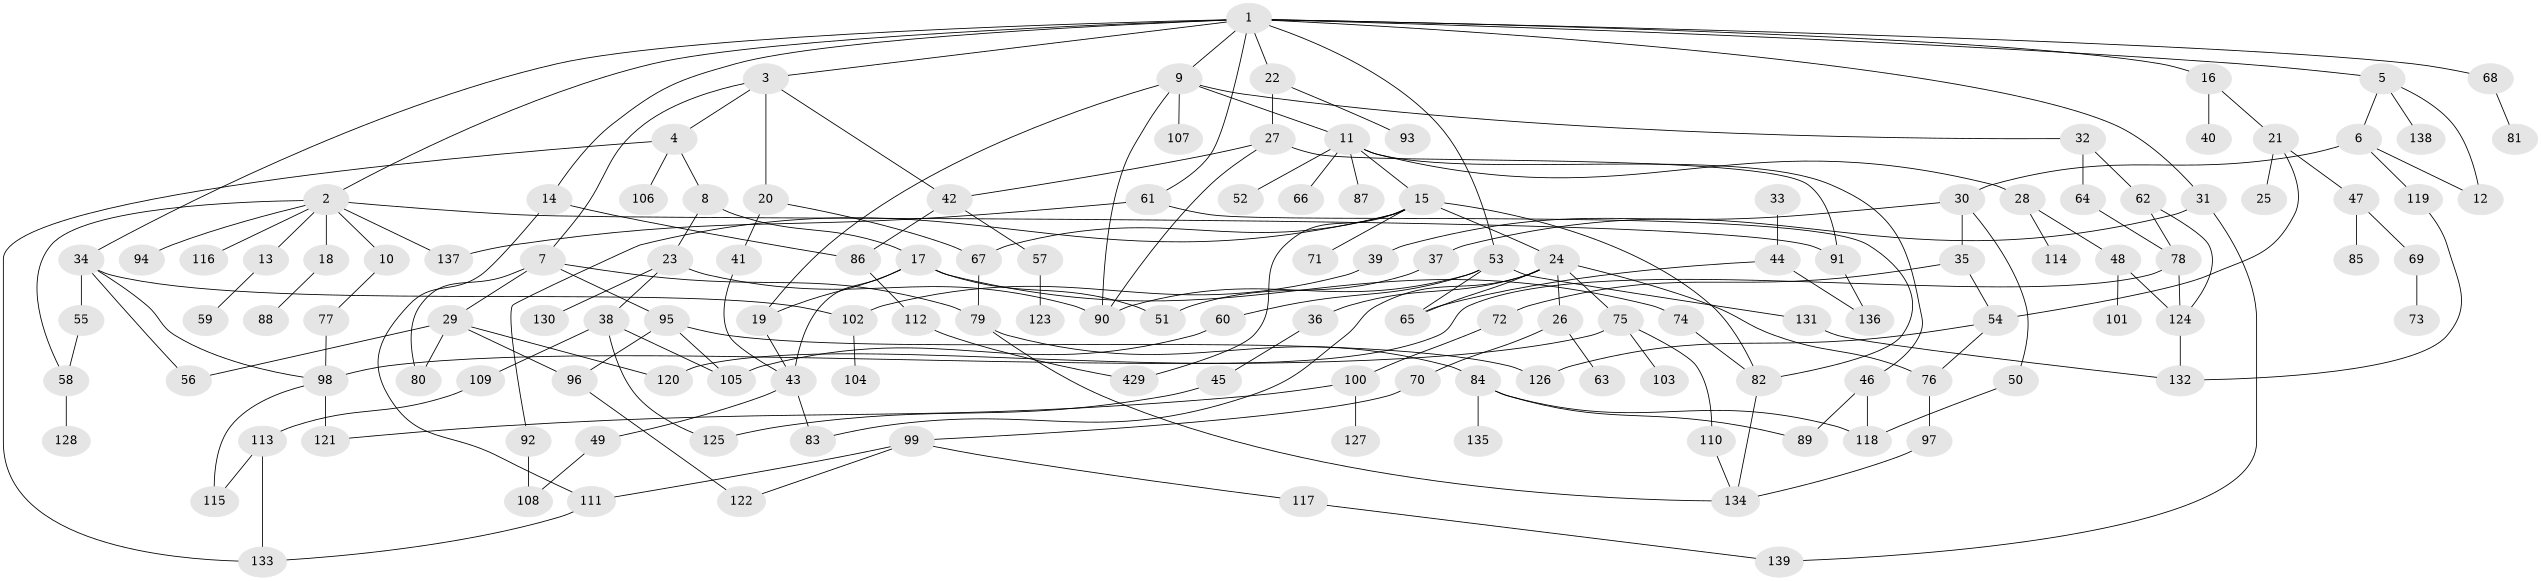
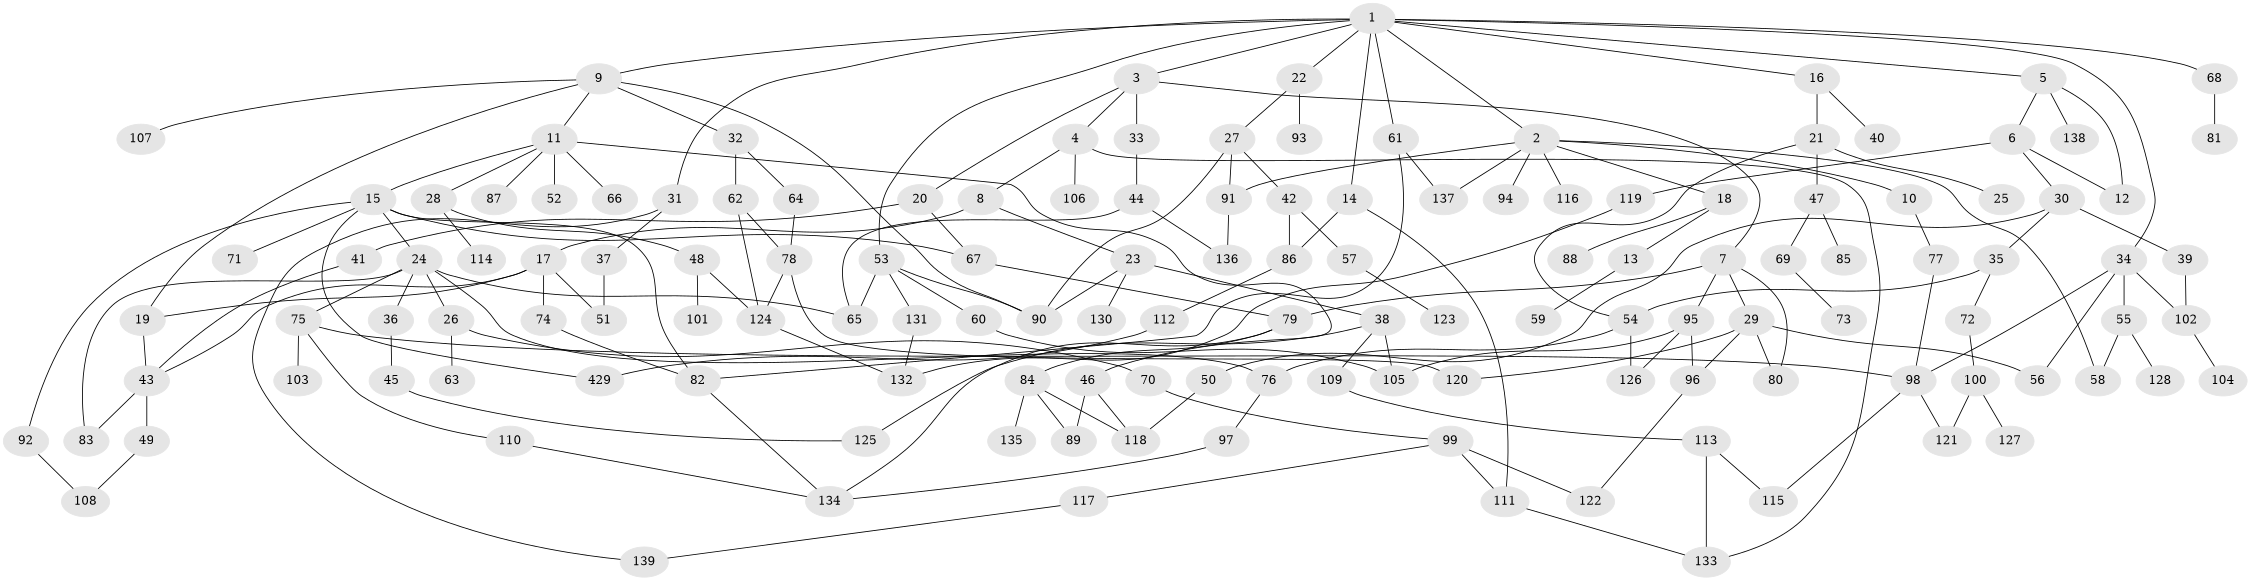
edge "3" -- "42": now "3" -- "33"
edge "2" -- "13": now "18" -- "13"
edge "58" -- "128": now "55" -- "128"
